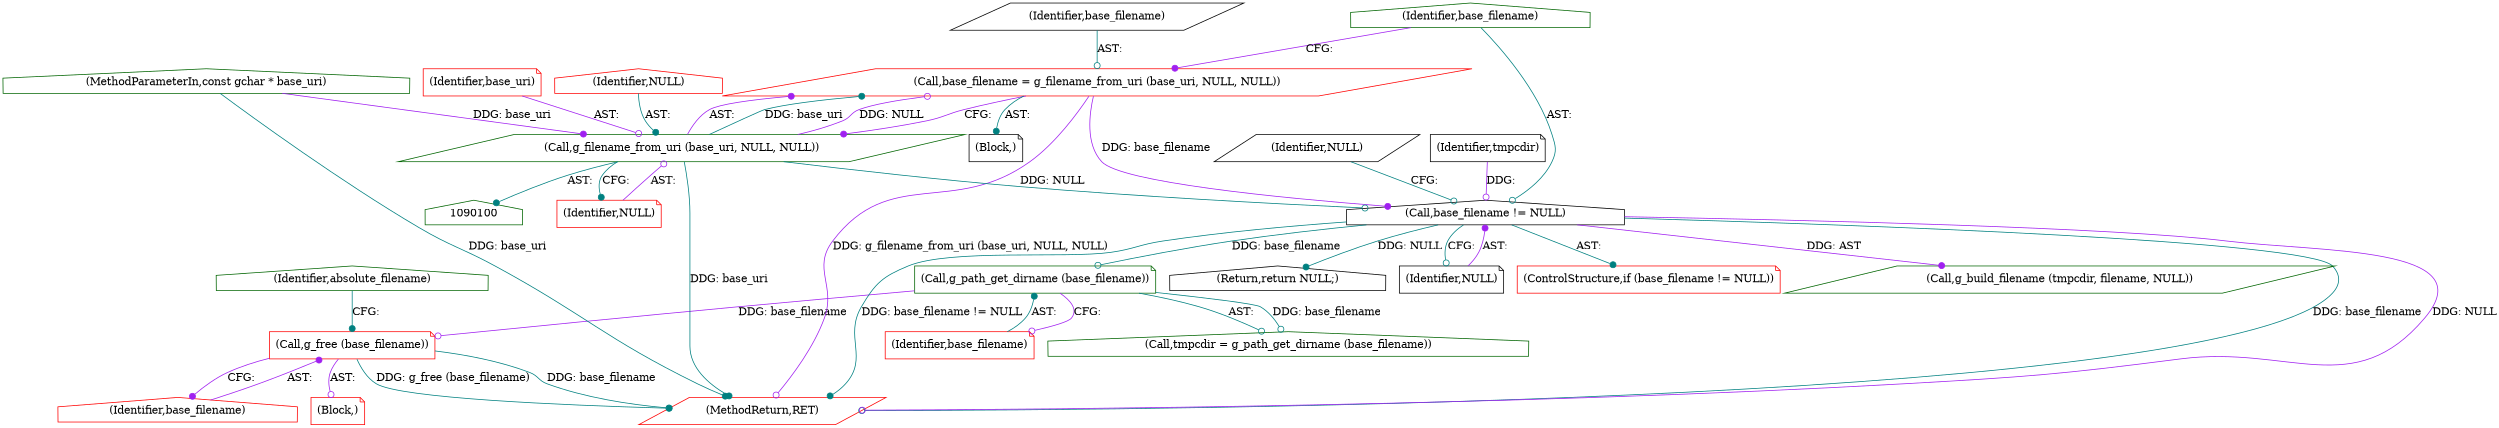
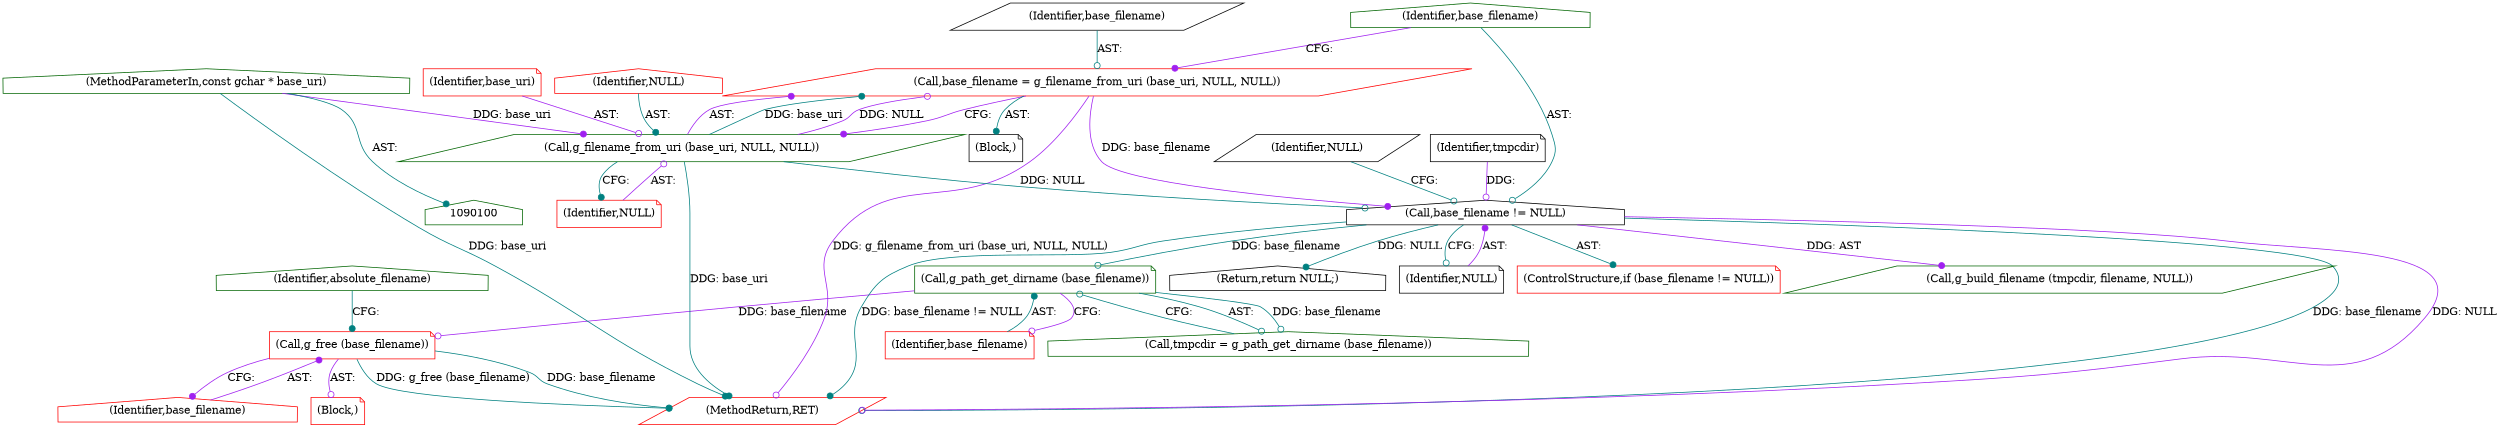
edge "(Call,g_filename_from_uri (base_uri, NULL, NULL))" -> "1090100": now "(MethodParameterIn,const gchar * base_uri)" -> "1090100"
edge "(Call,tmpcdir = g_path_get_dirname (base_filename))" -> "(Call,g_path_get_dirname (base_filename))": added, label "CFG:"
